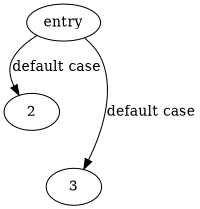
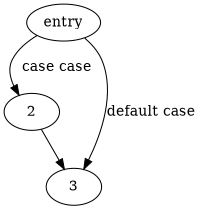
edge "entry" -> "2": label "default case" -> "case case"
edge "2" -> "3": added
